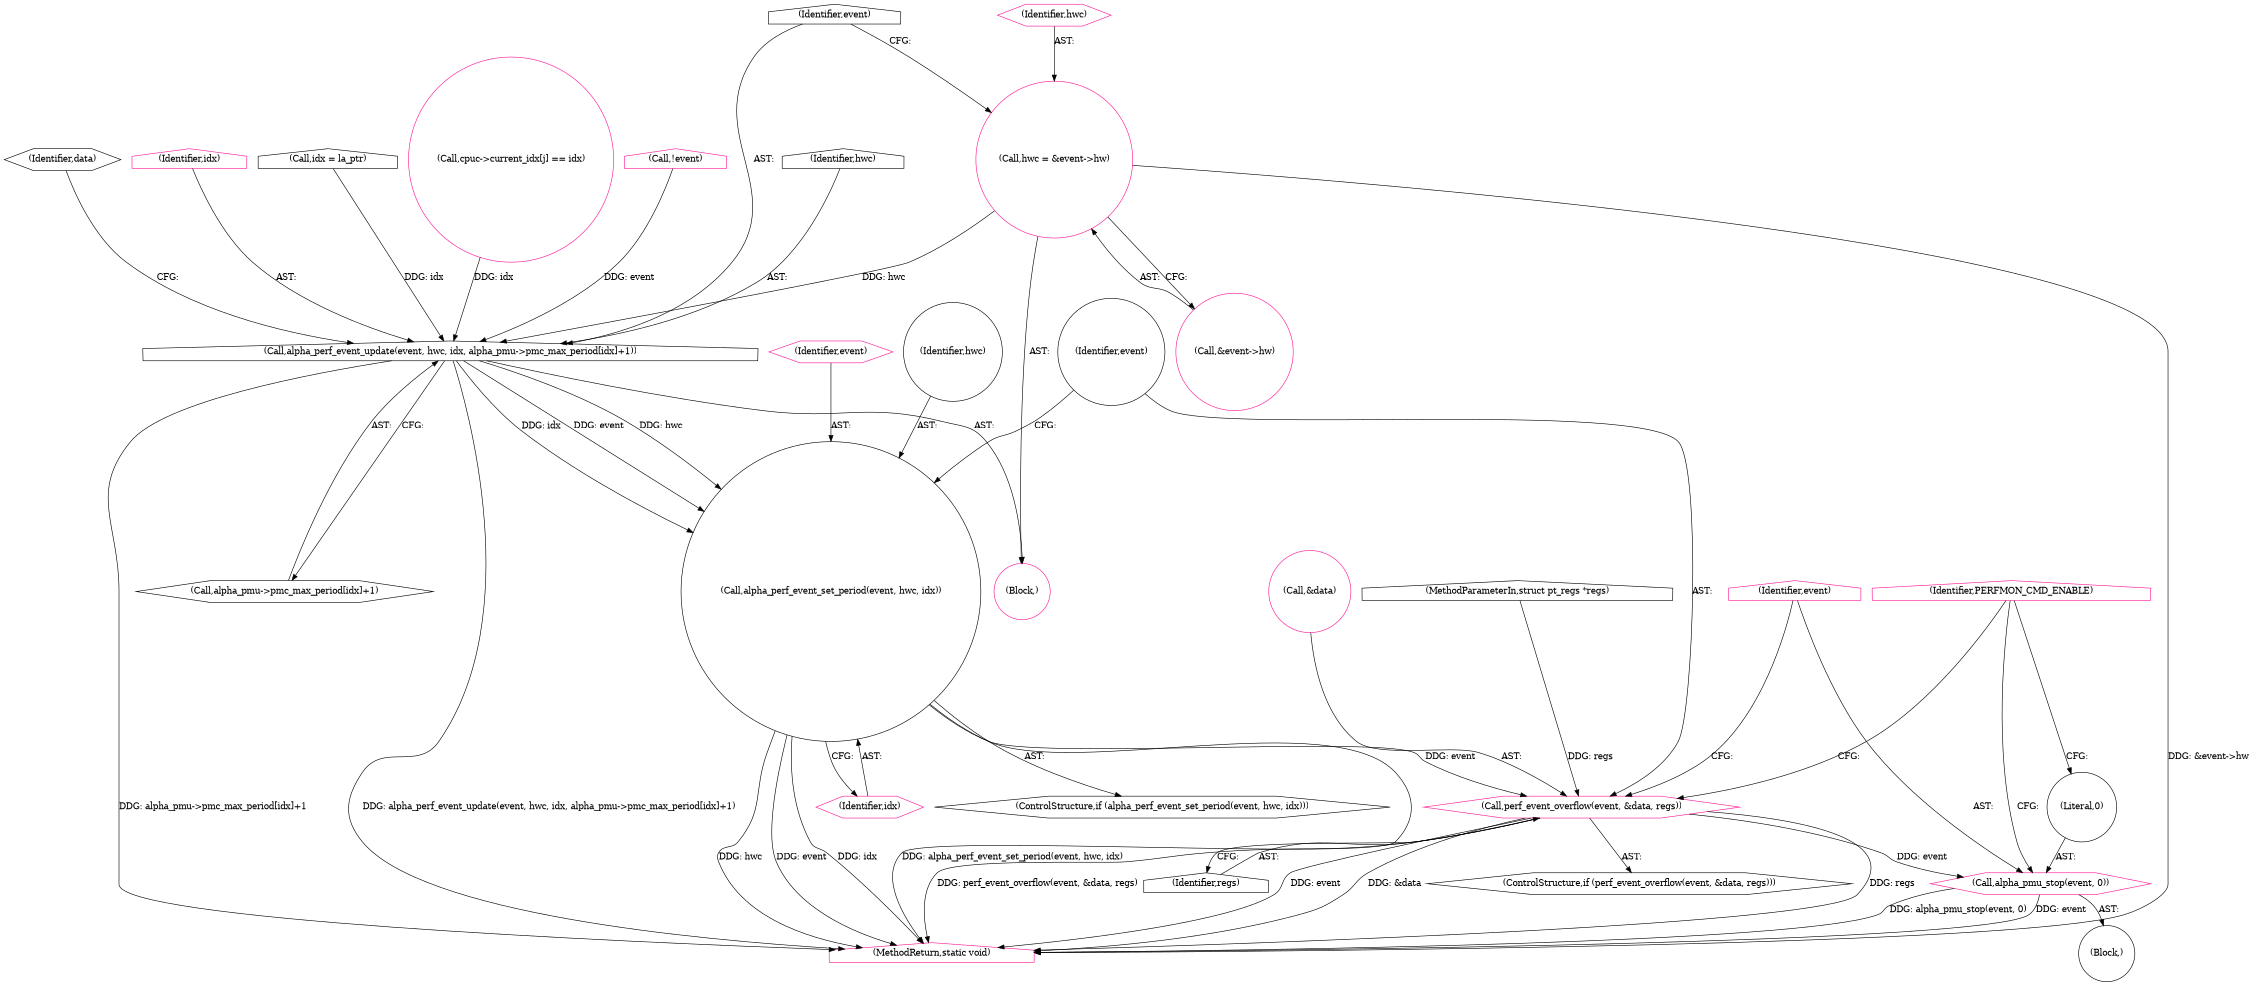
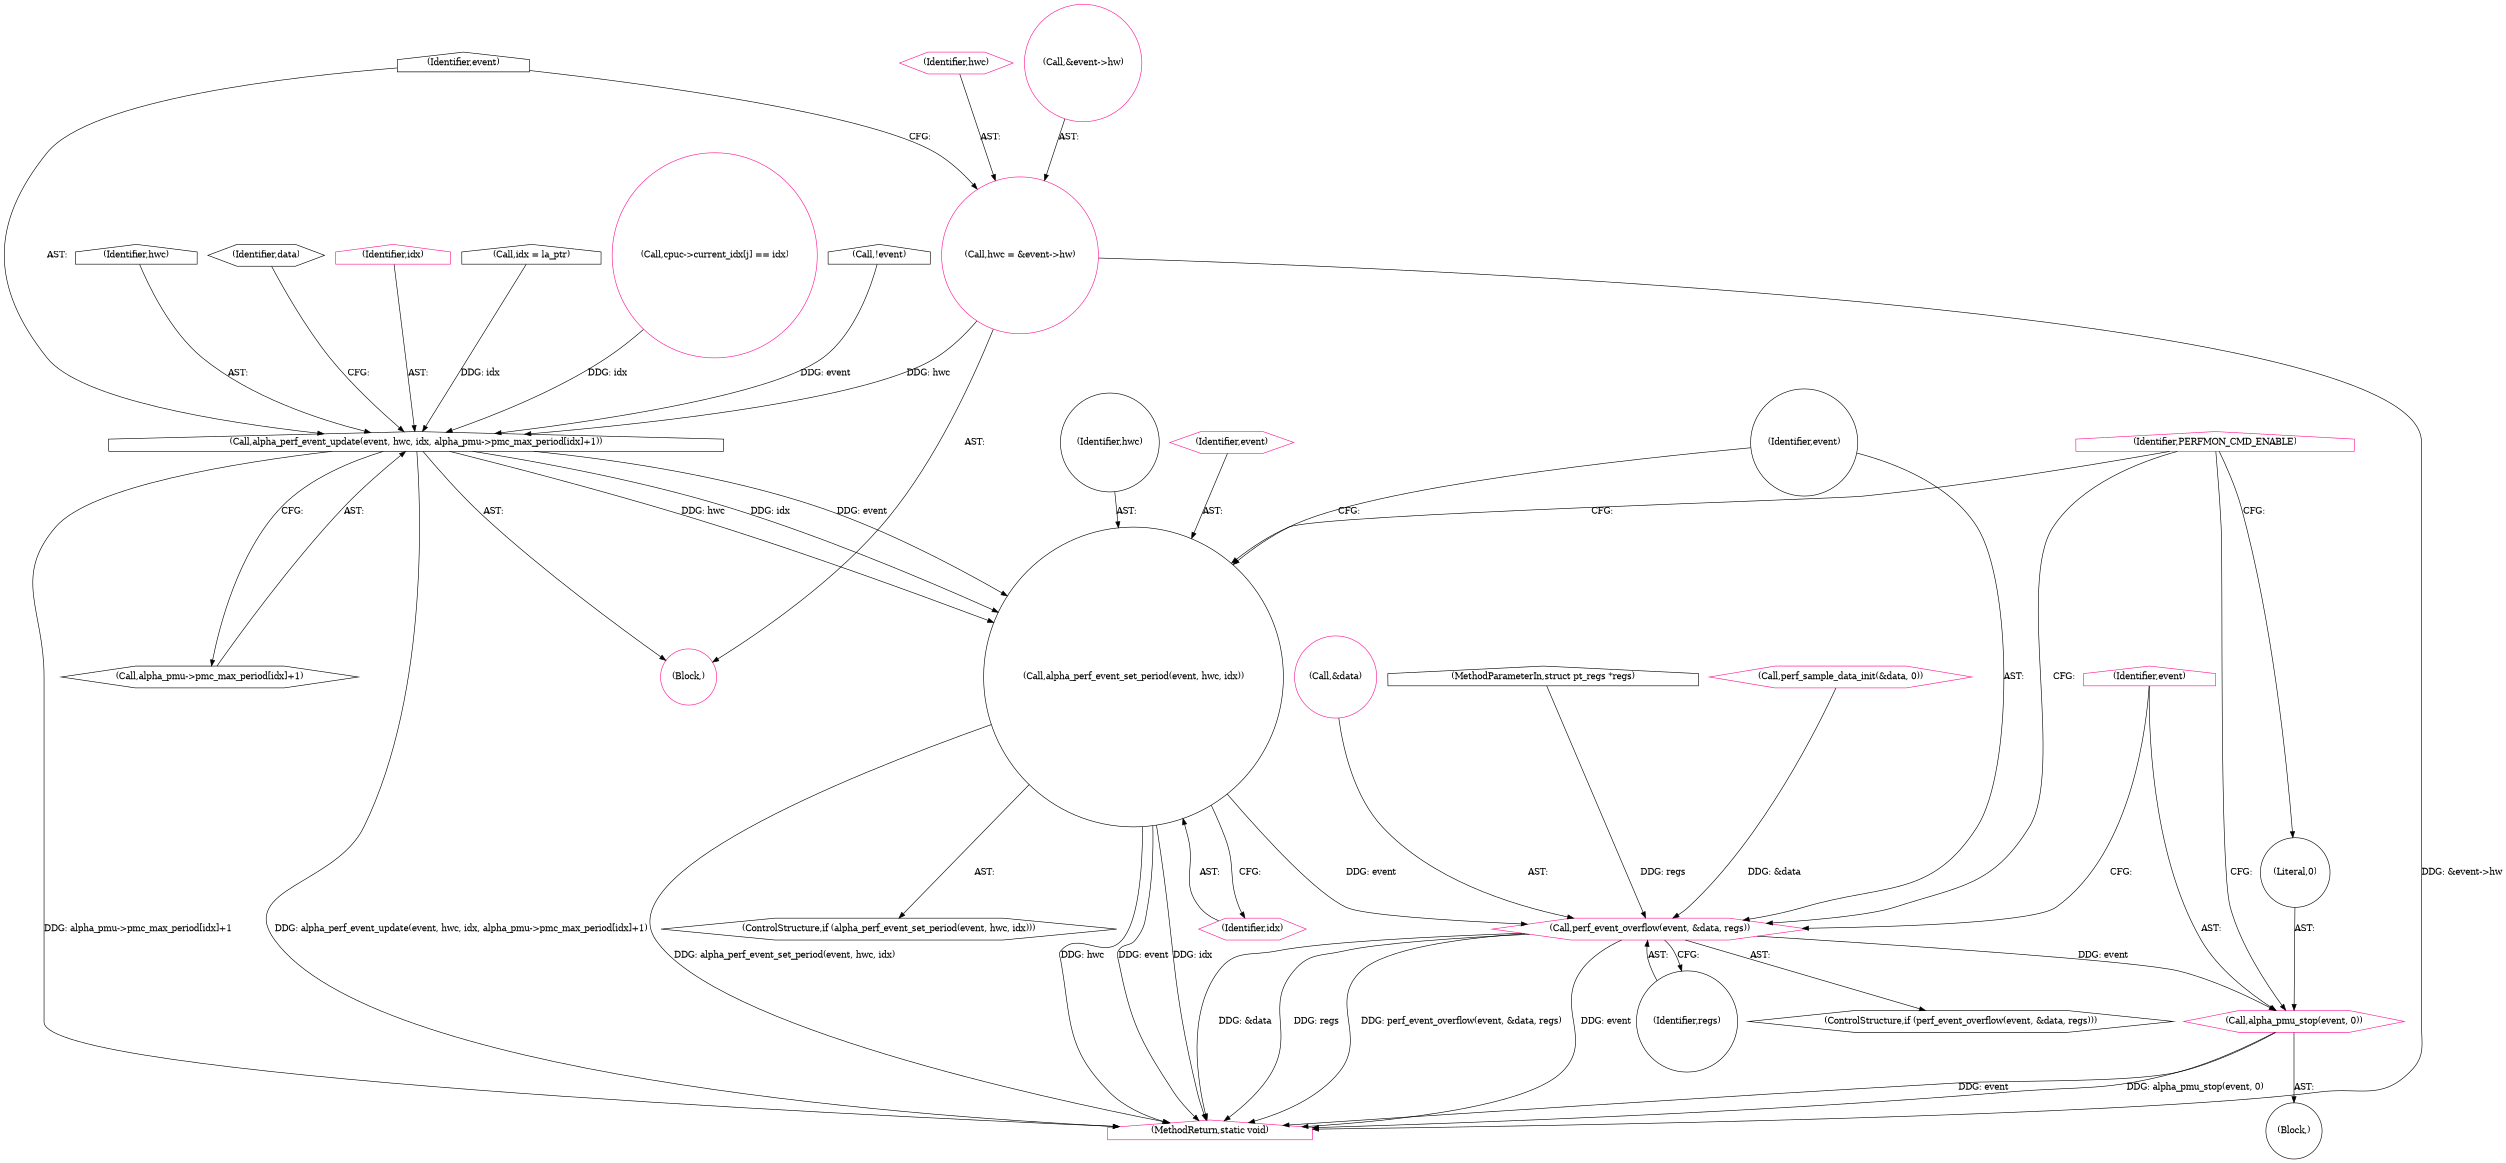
node "(Call,!event)": color deeppink -> black
edge "(Call,hwc = &event->hw)" -> "(Call,&event->hw)": removed, label "CFG:"
edge "(Identifier,PERFMON_CMD_ENABLE)" -> "(Call,alpha_perf_event_set_period(event, hwc, idx))": added, label "CFG:"
node "(Call,perf_sample_data_init(&data, 0))": added
node "(Identifier,regs)": shape house -> circle
